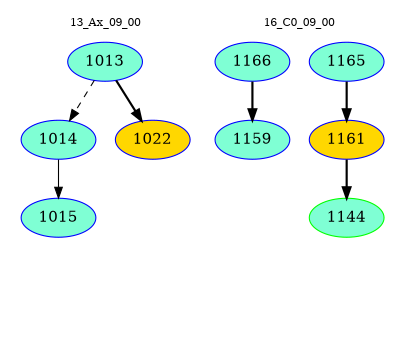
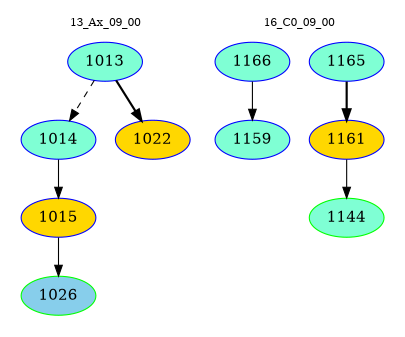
edge "1166" -> "1159": style bold -> solid
edge "1161" -> "1144": style bold -> solid
node "1015": fillcolor aquamarine -> gold
node "1026": added
